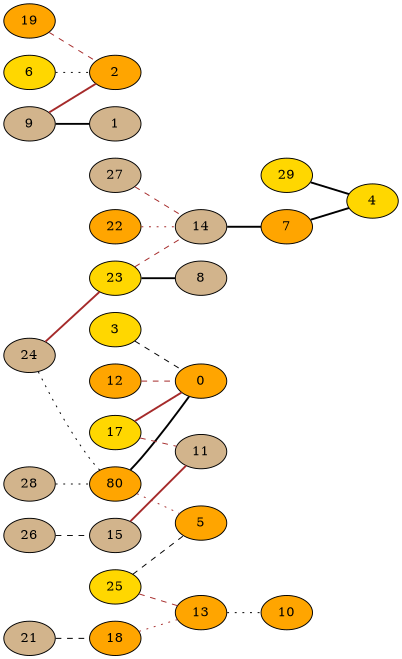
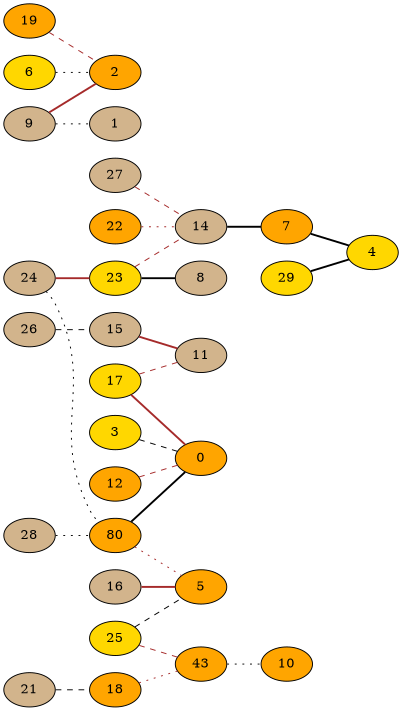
edge "9" -- "1": style bold -> dotted
node "16": added
node "13": label "13" -> "43"
